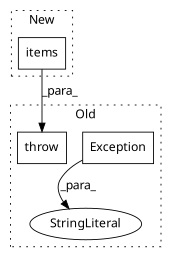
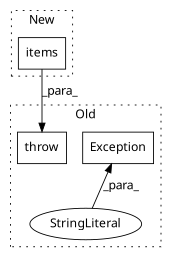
edge "Exception" -> "StringLiteral": reversed
